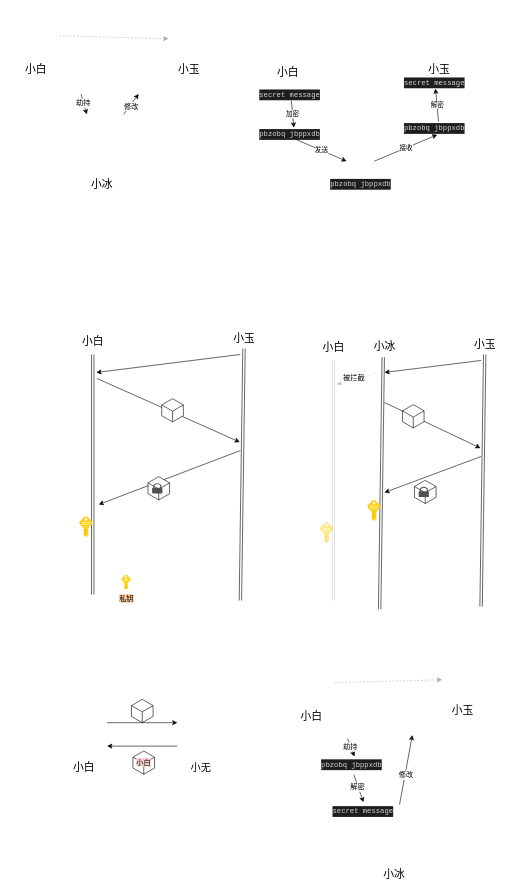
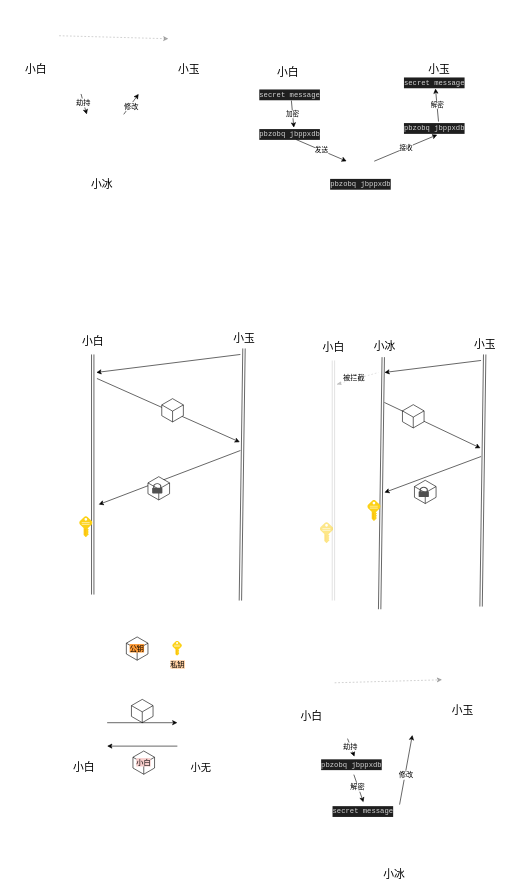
node "私钥": moved (126, 582) -> (177, 648)
node "公钥": added
